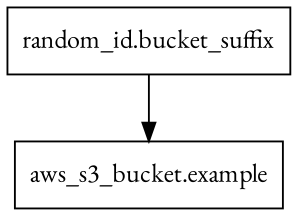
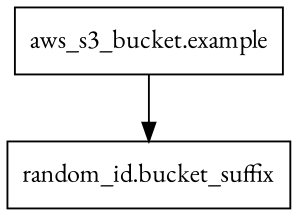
edge "random_id.bucket_suffix" -> "aws_s3_bucket.example": reversed
